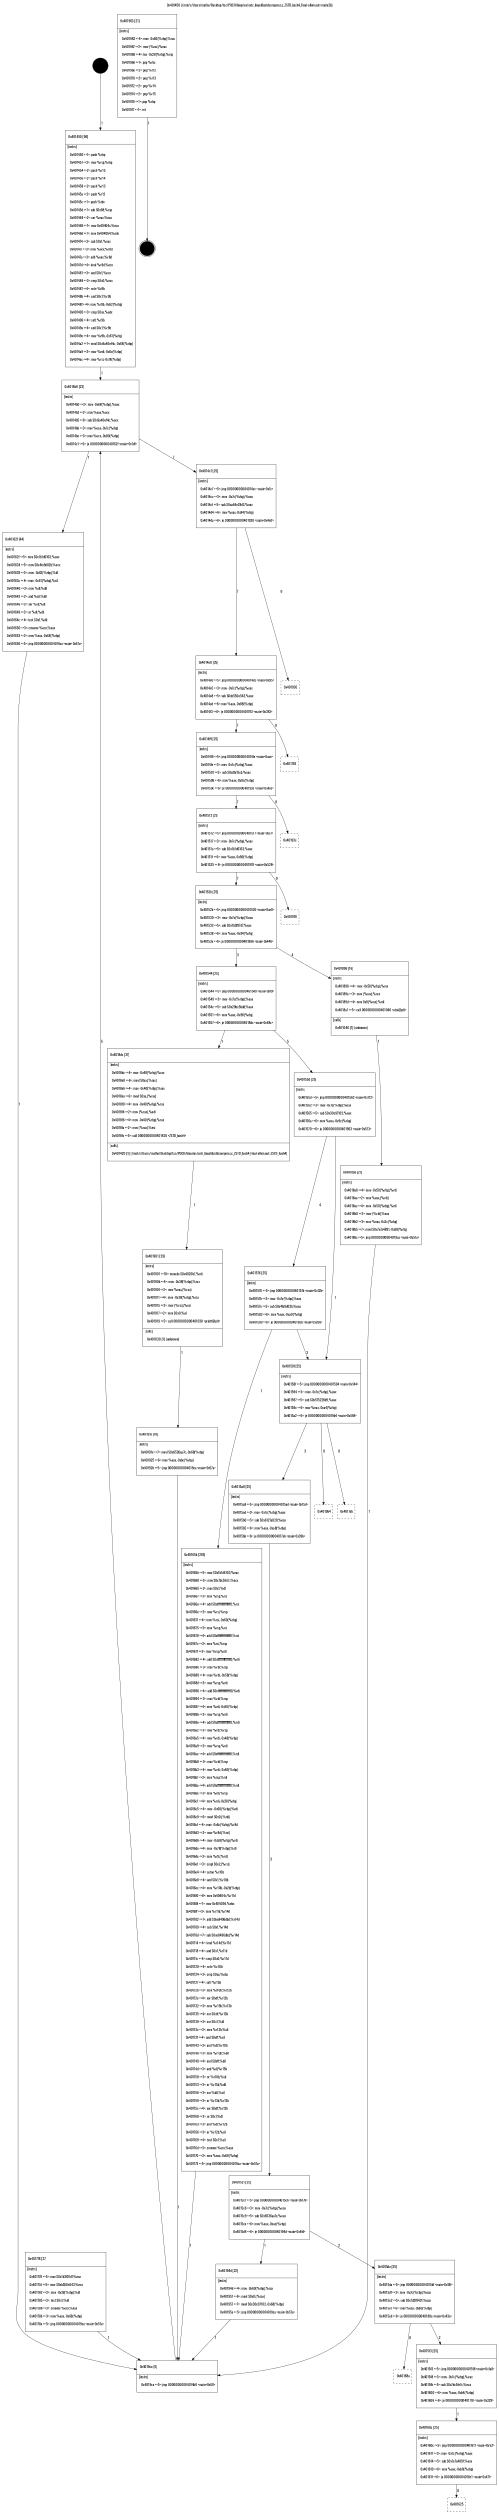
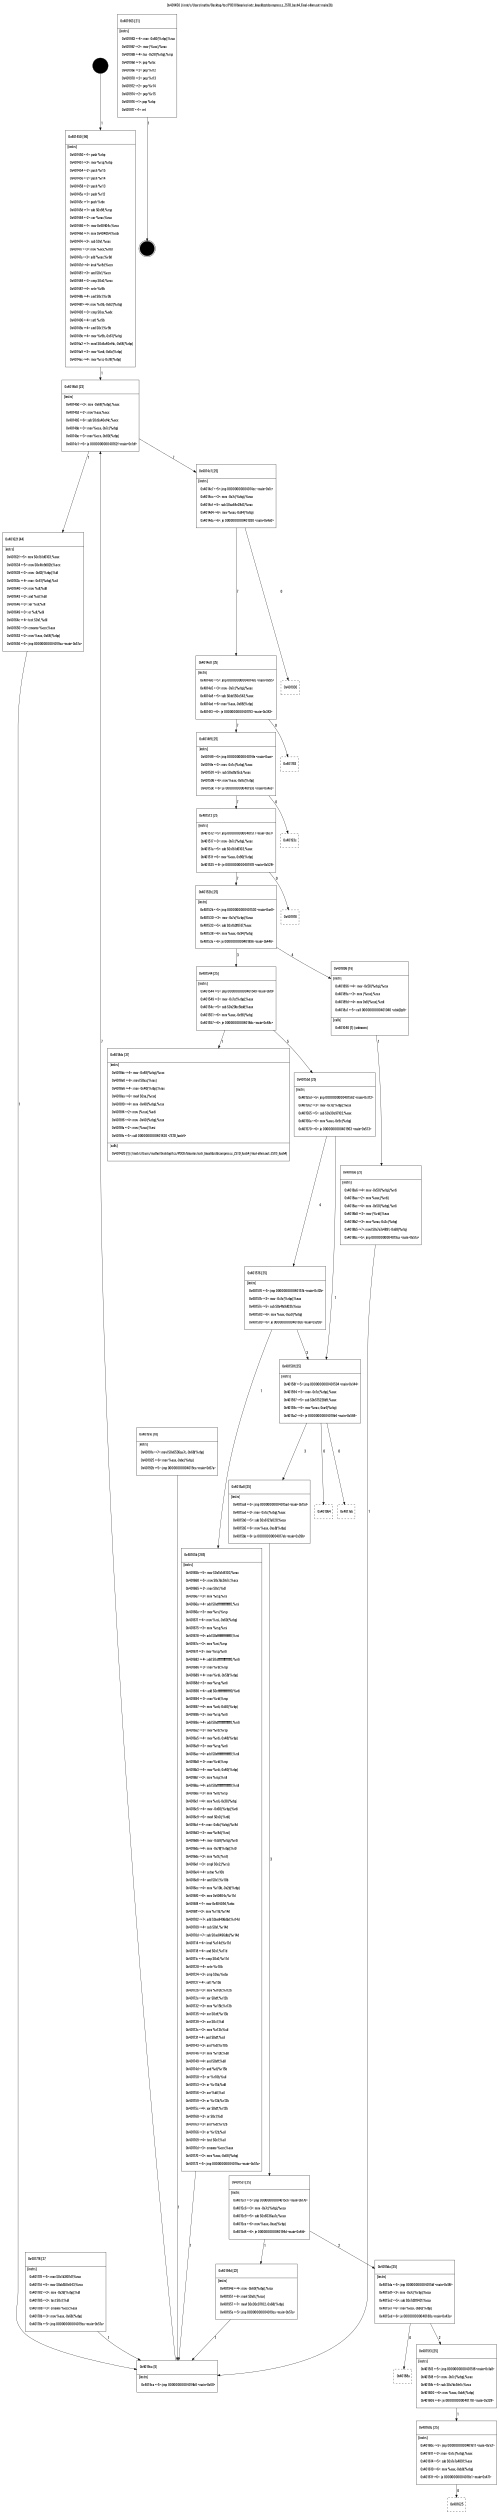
edge "0x4019ca [5]" -> "0x4014b0 [23]": label " 5" -> " 7"
node "0x401901 [29]": removed
